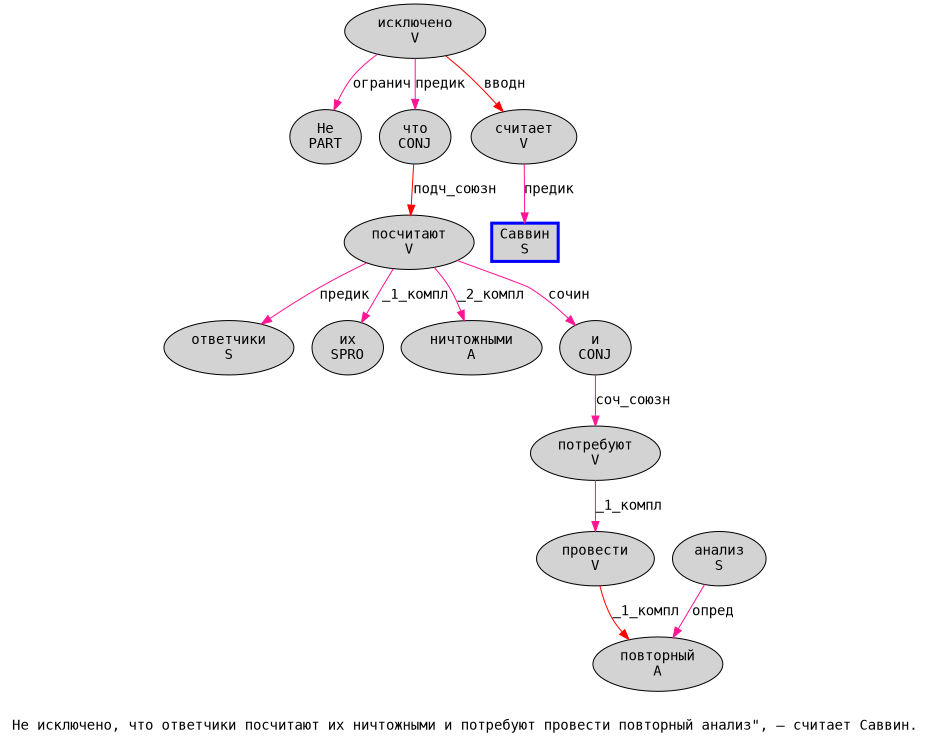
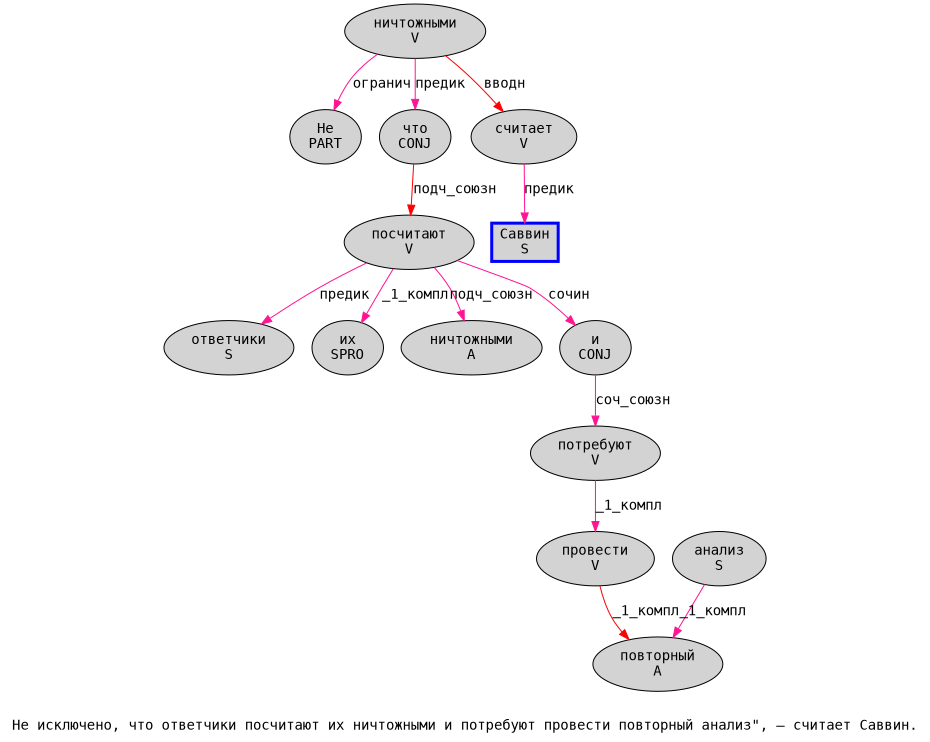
node "исключено V": label "исключено V" -> "ничтожными V"
edge "посчитают V" -> "ничтожными A": label "_2_компл" -> "подч_союзн"
edge "анализ S" -> "повторный A": label "опред" -> "_1_компл"
